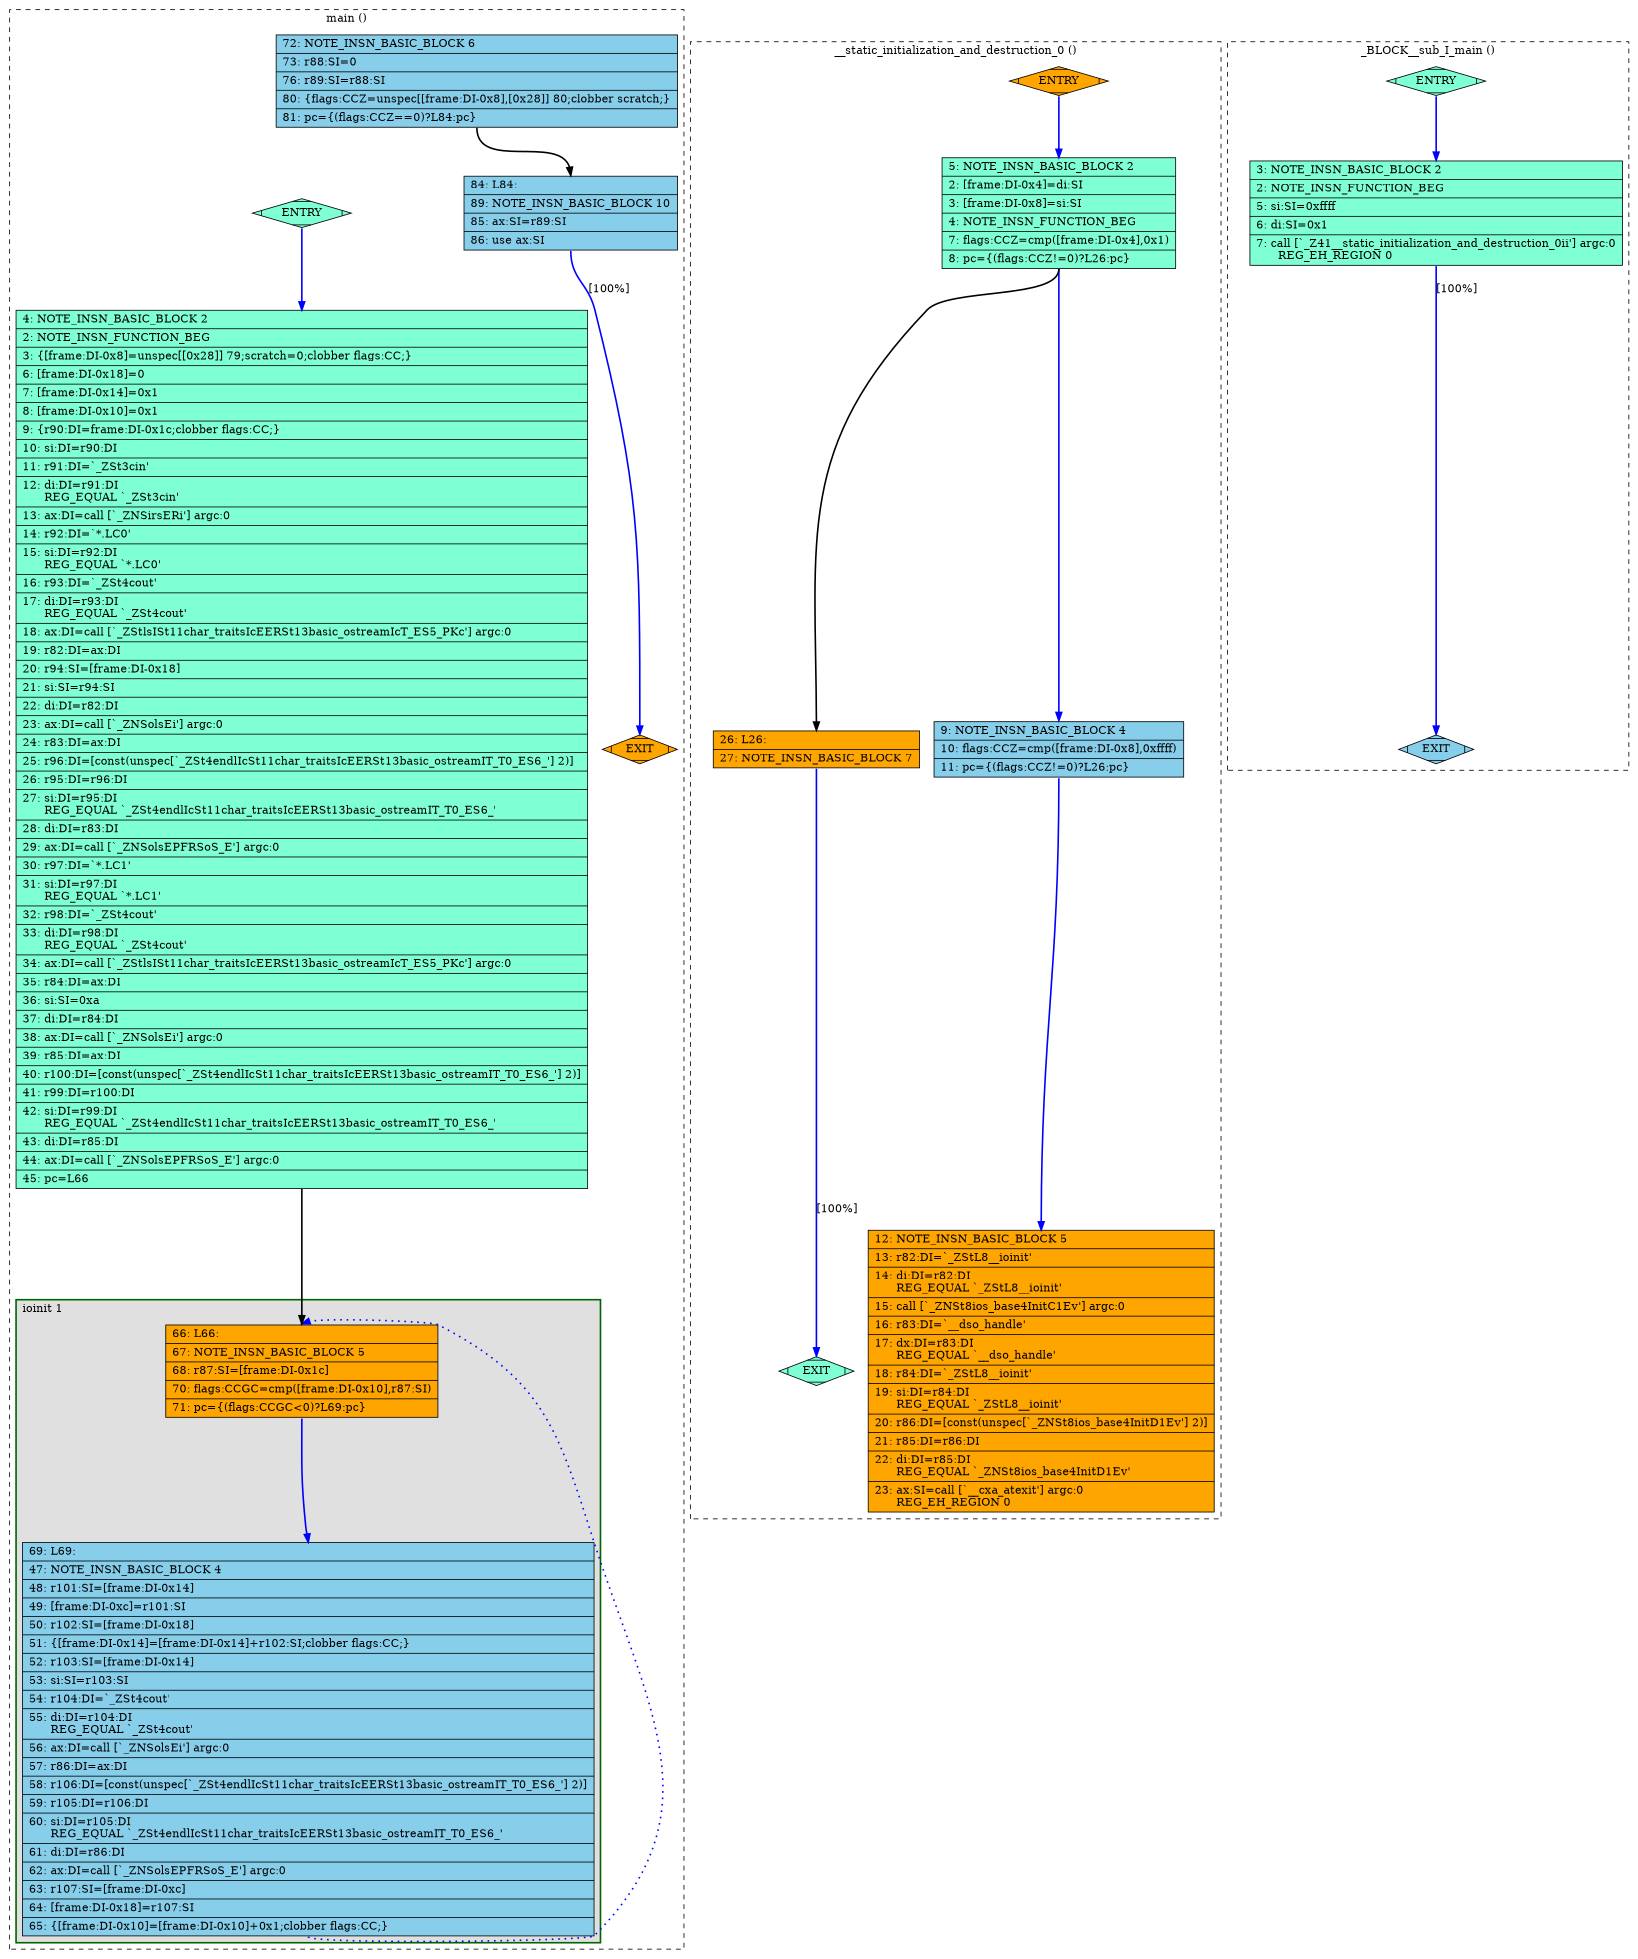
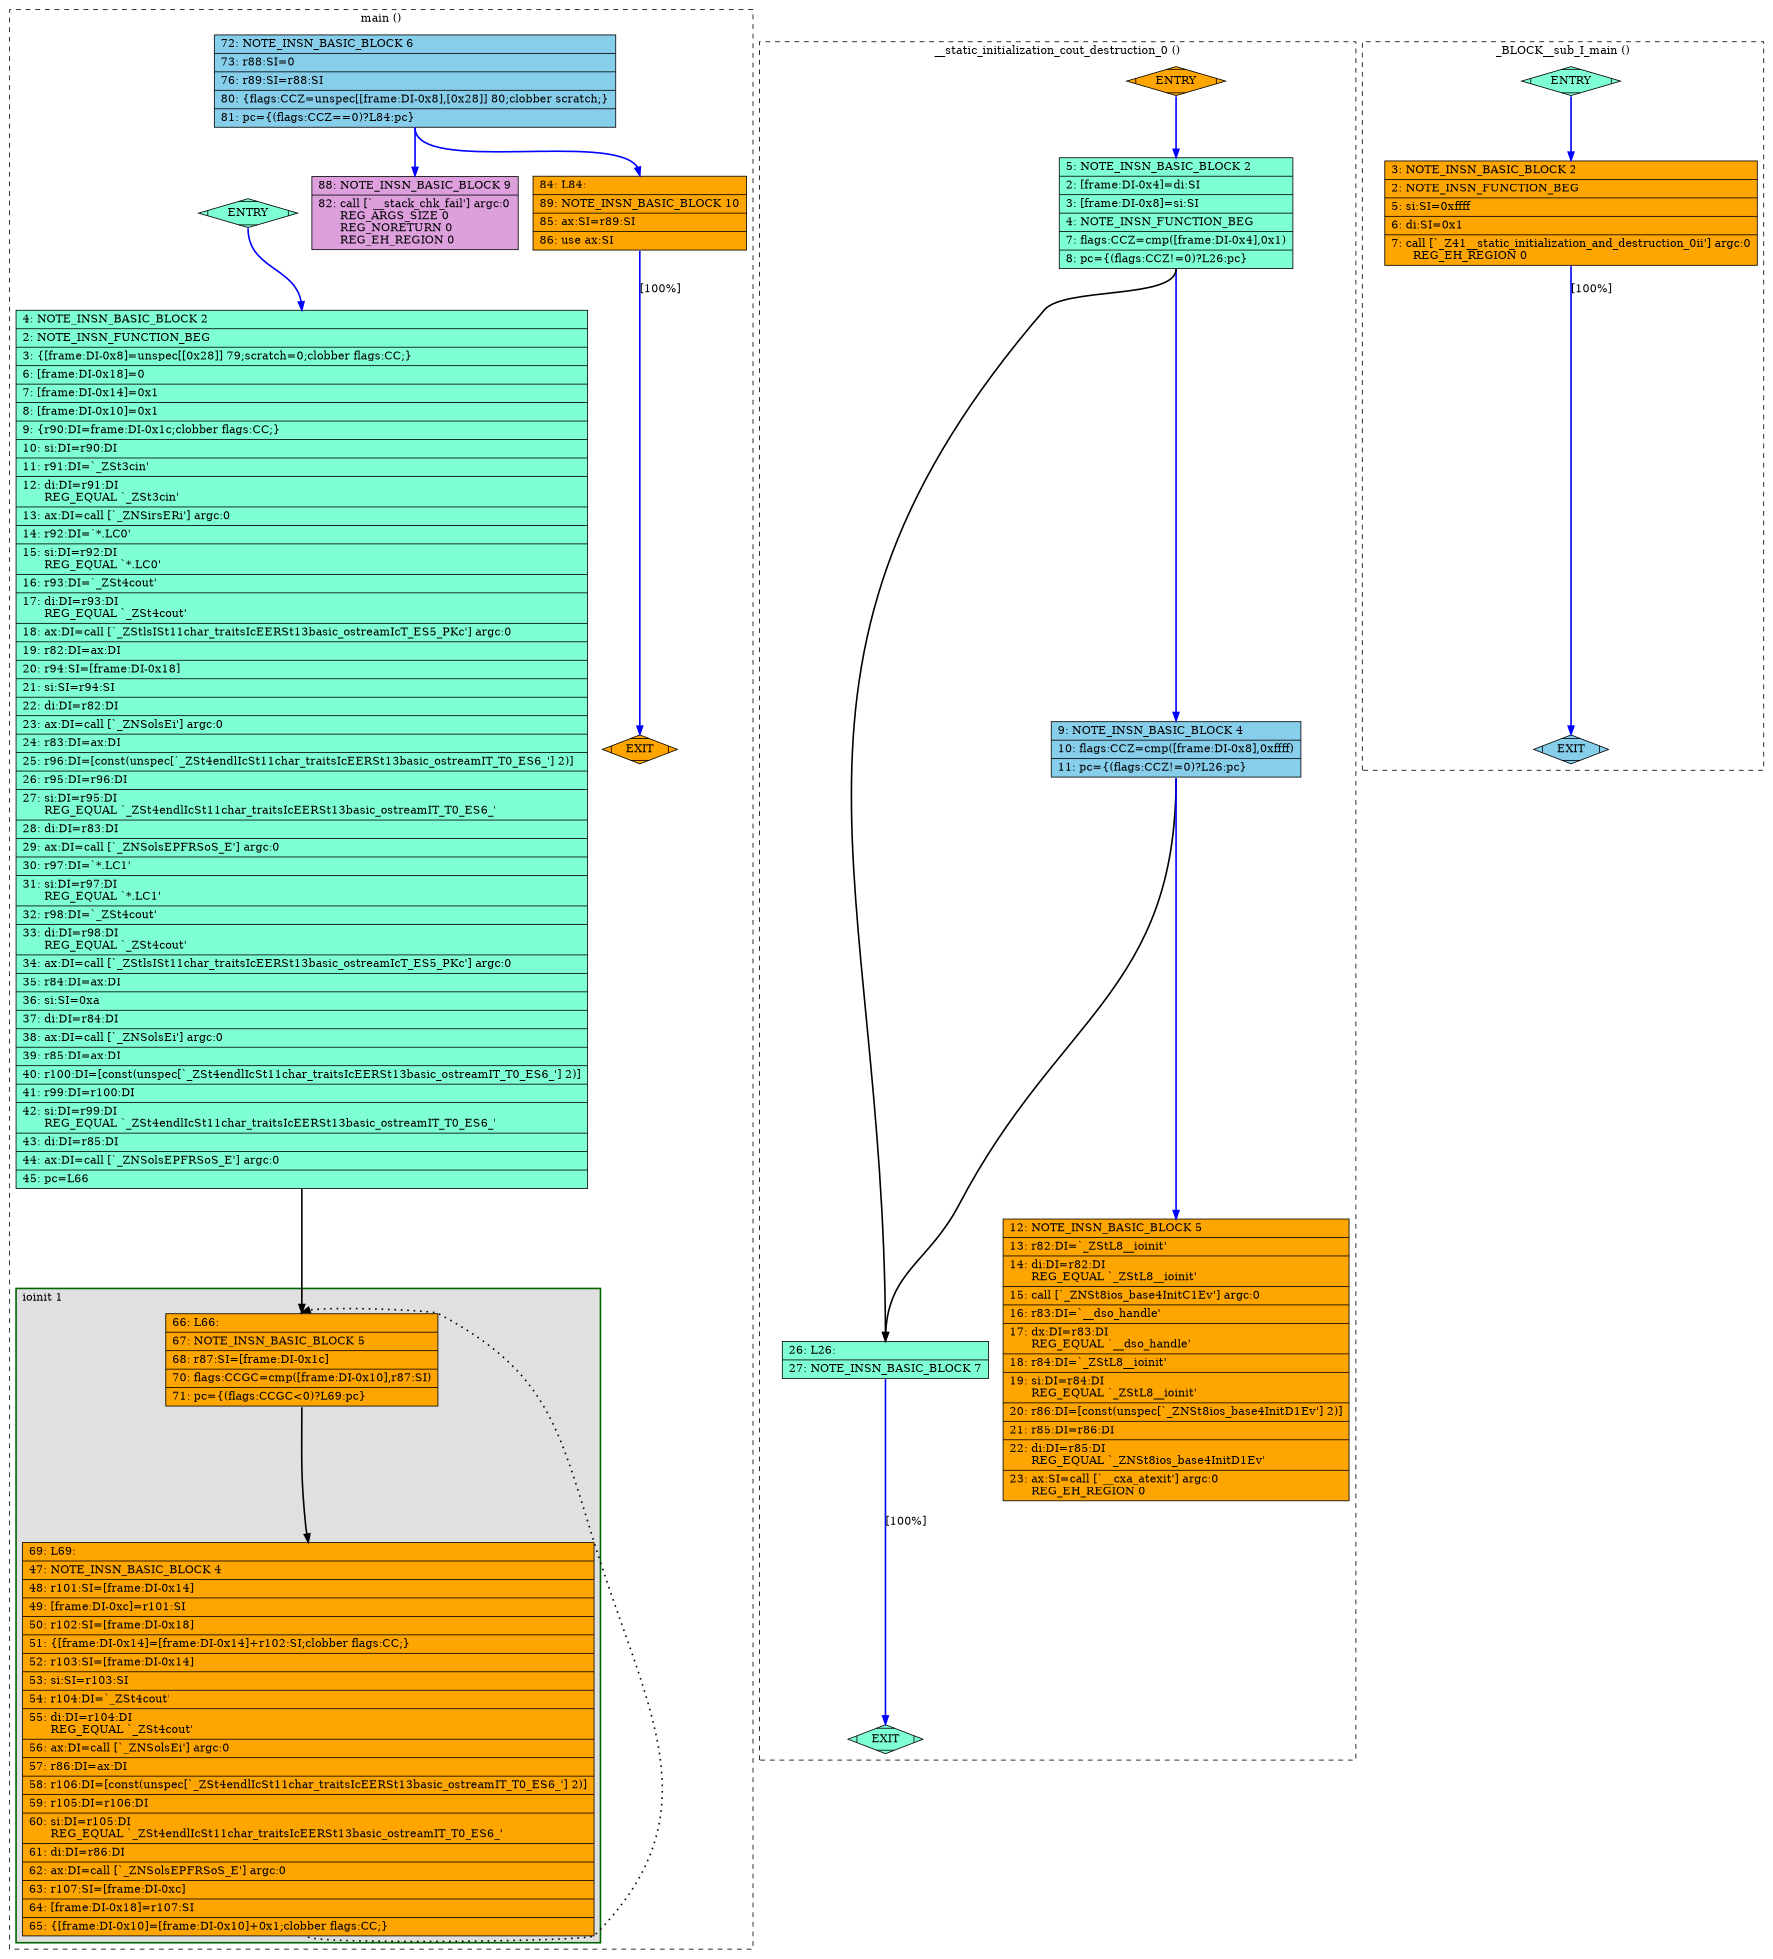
cluster "__static_initialization_and_destruction_0 ()": label "__static_initialization_and_destruction_0 ()" -> "__static_initialization_cout_destruction_0 ()"
edge "72: NOTE_INSN_BASIC_BLOCK 6" -> "84: L84:": color black -> blue
node "88: NOTE_INSN_BASIC_BLOCK 9": added
node "84: L84:": fillcolor skyblue -> orange
node "3: NOTE_INSN_BASIC_BLOCK 2": fillcolor aquamarine -> orange
node "26: L26:": fillcolor orange -> aquamarine
edge "9: NOTE_INSN_BASIC_BLOCK 4" -> "26: L26:": added
edge "66: L66:" -> "69: L69:": color blue -> black
edge "69: L69:" -> "66: L66:": color blue -> black
node "69: L69:": fillcolor skyblue -> orange
